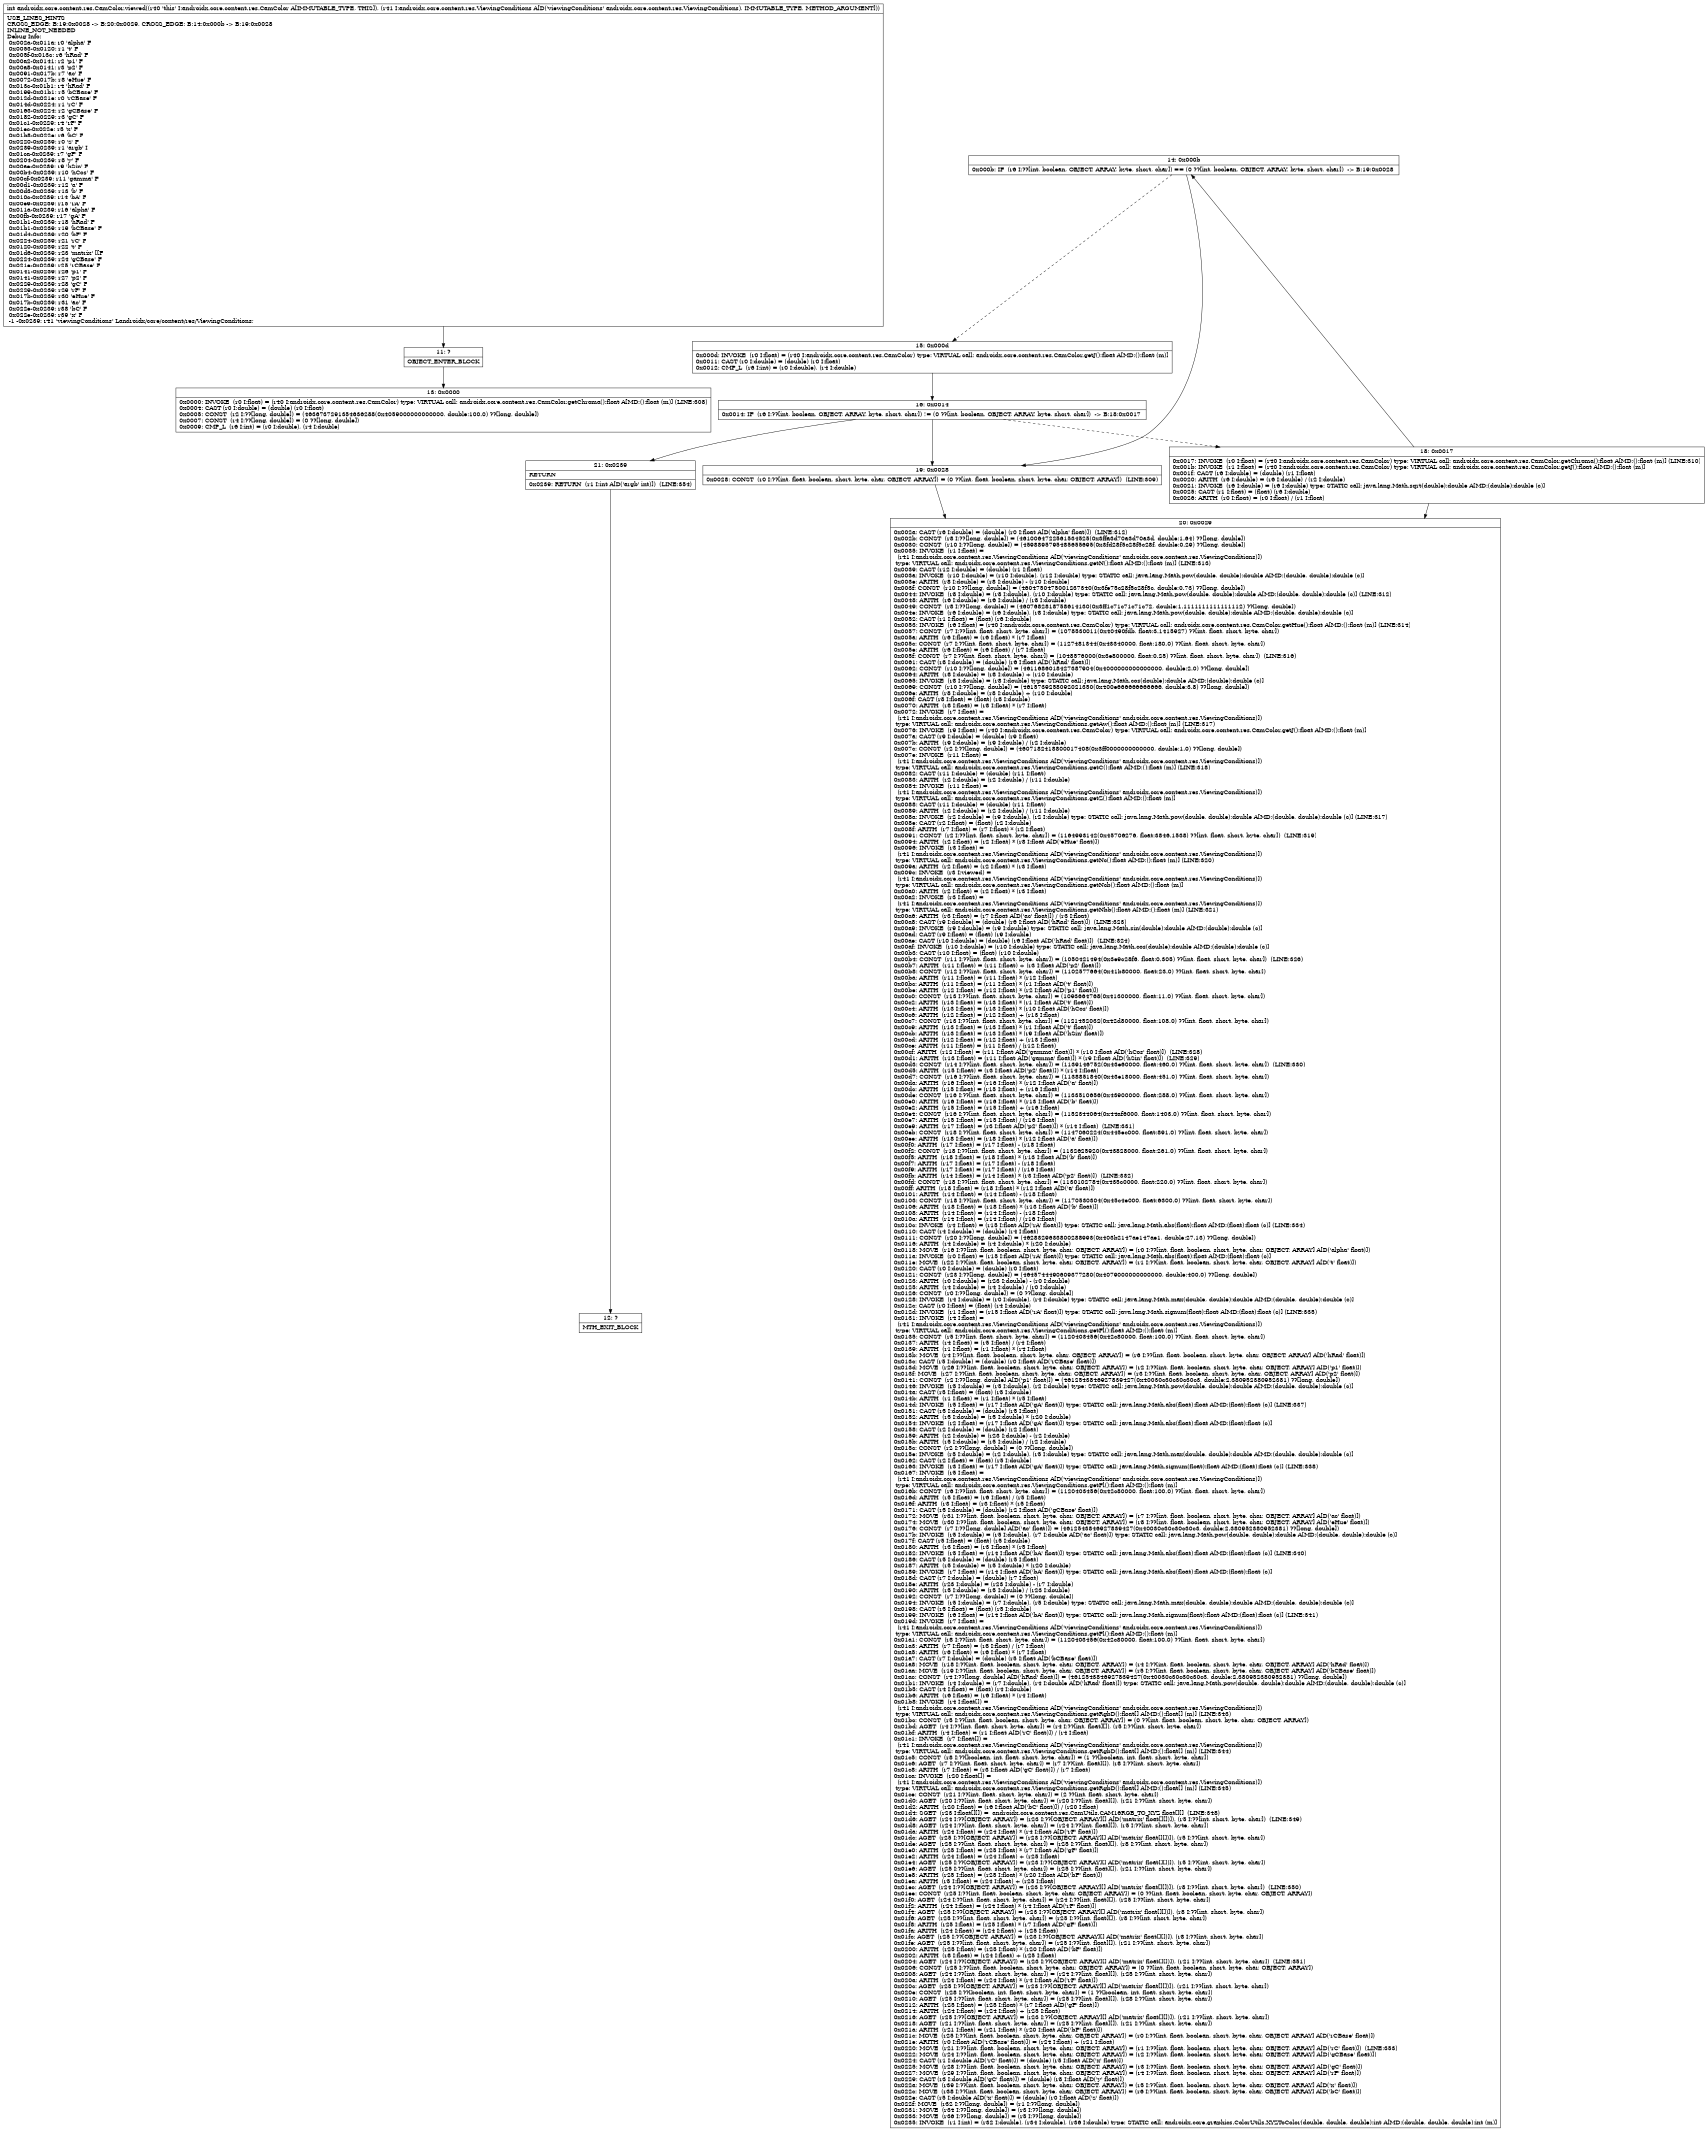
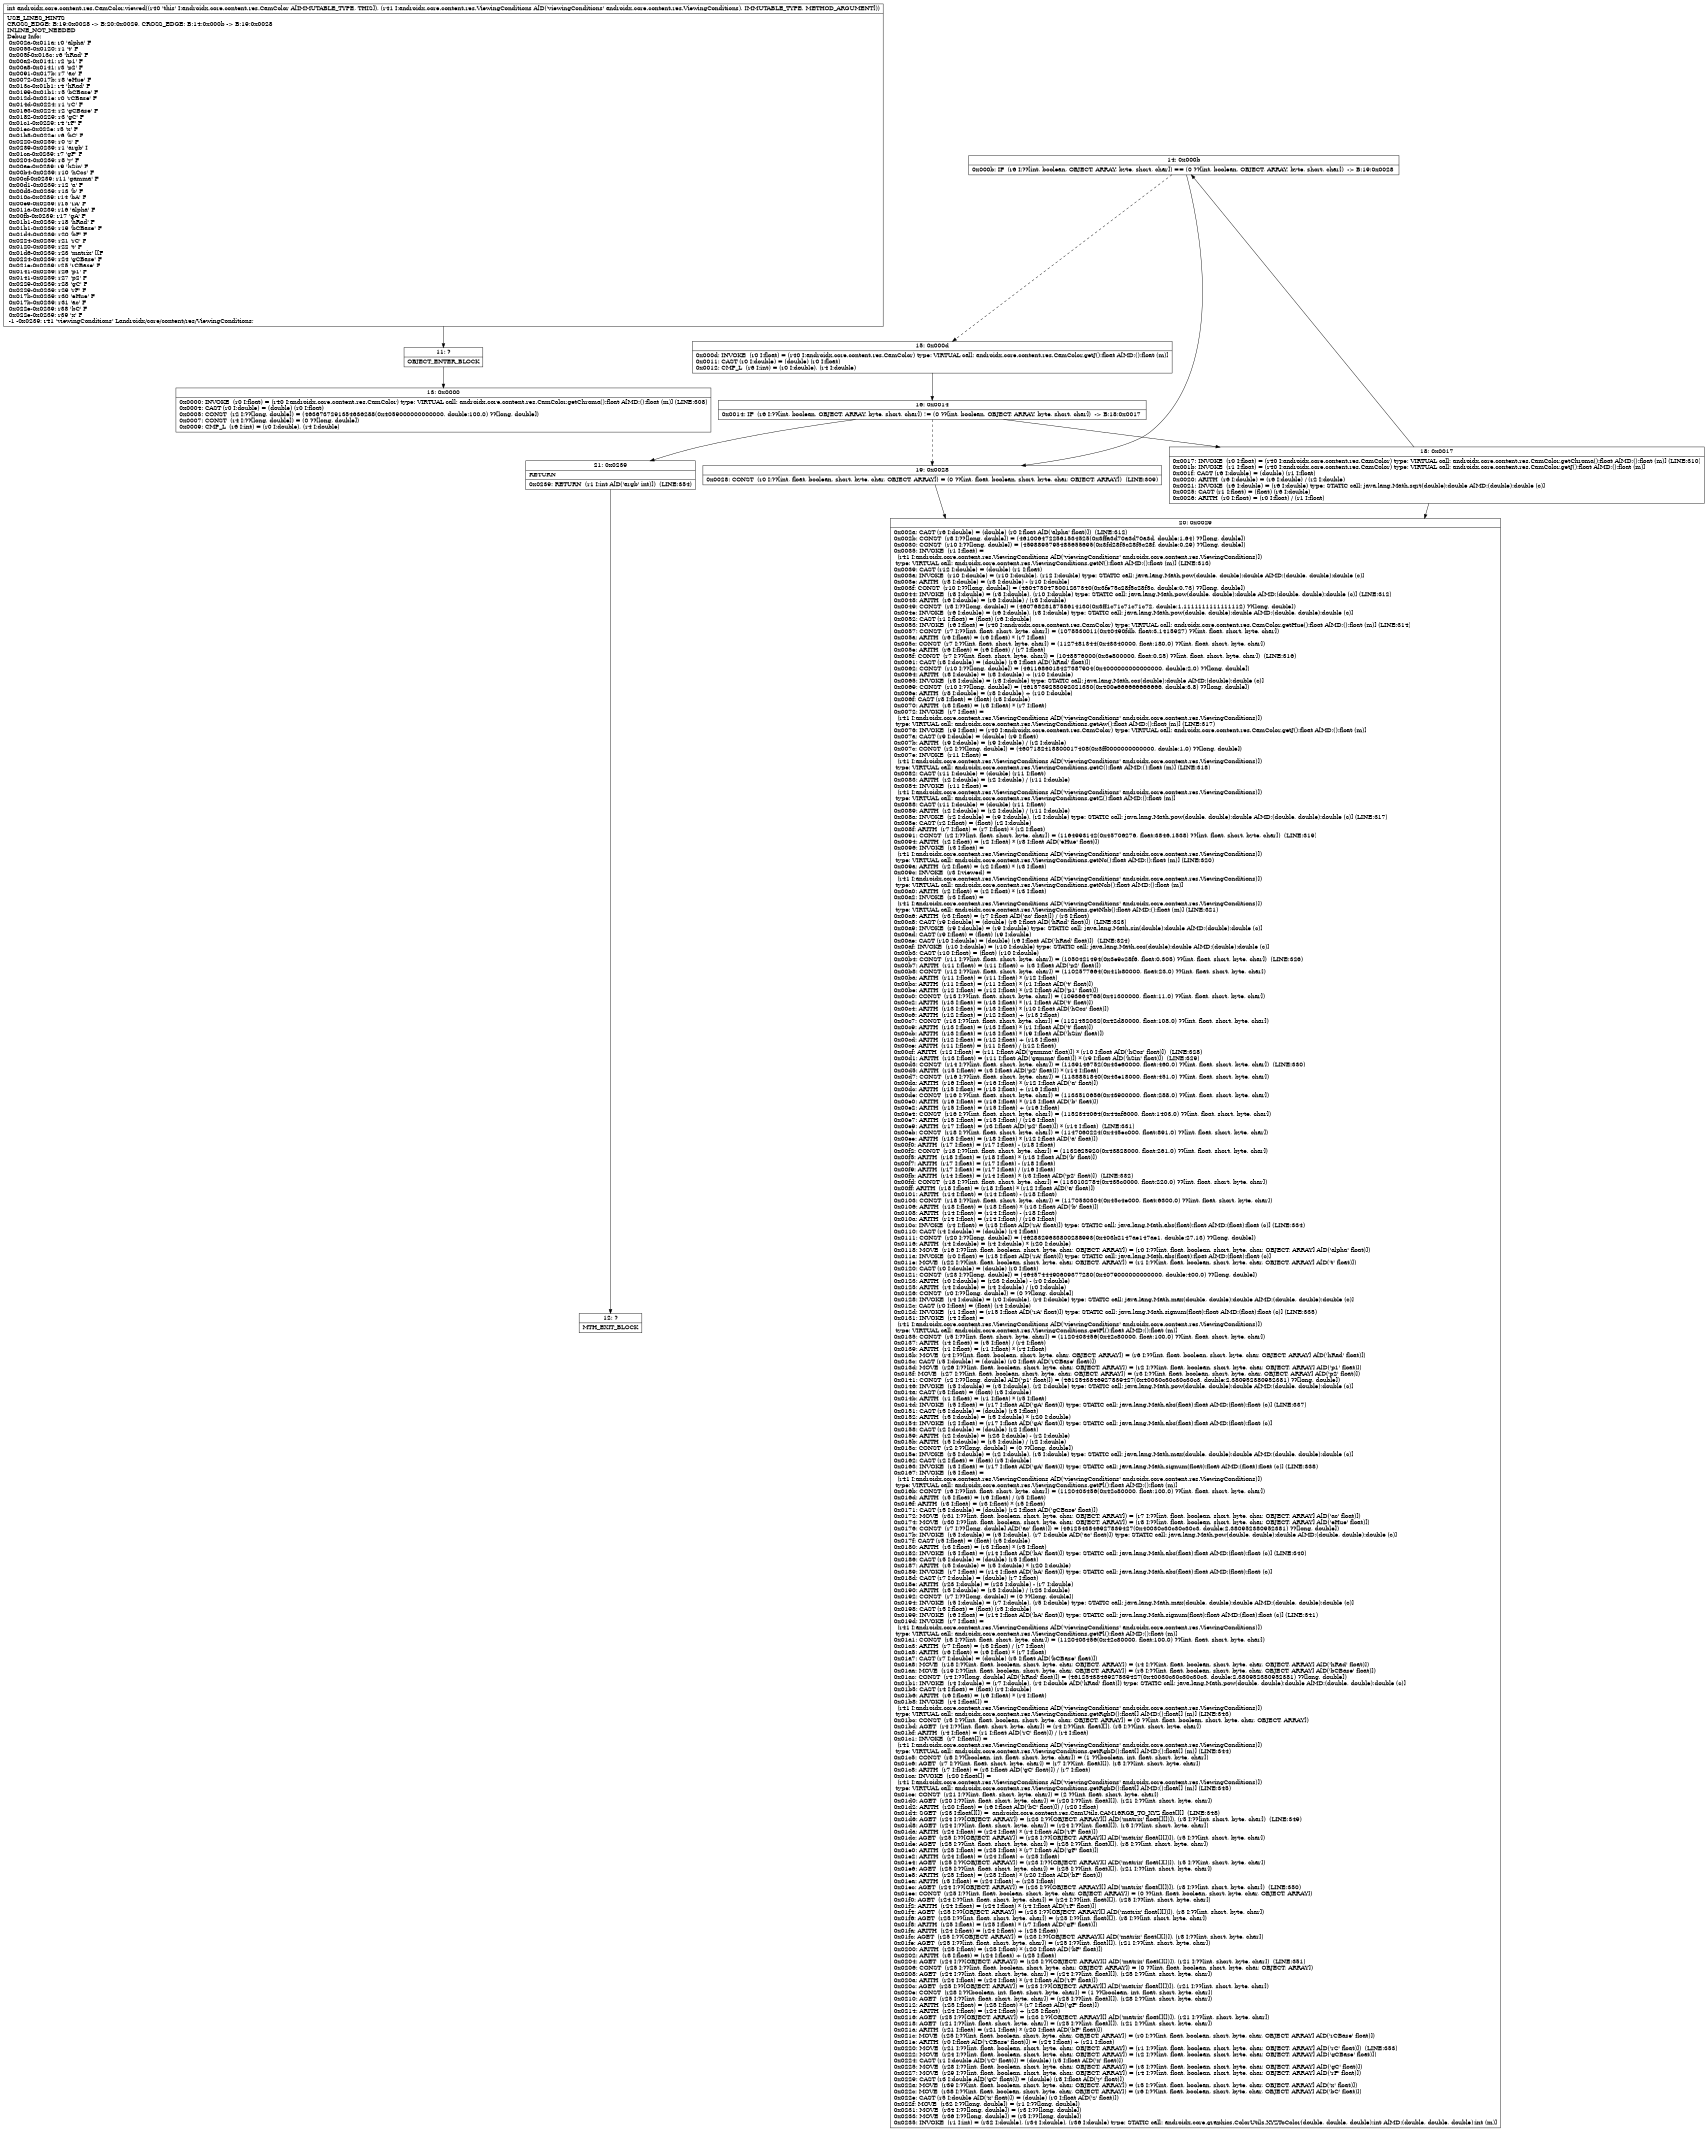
edge "16: 0x0014" -> "18: 0x0017": style dashed -> solid
edge "16: 0x0014" -> "19: 0x0028": style solid -> dashed
